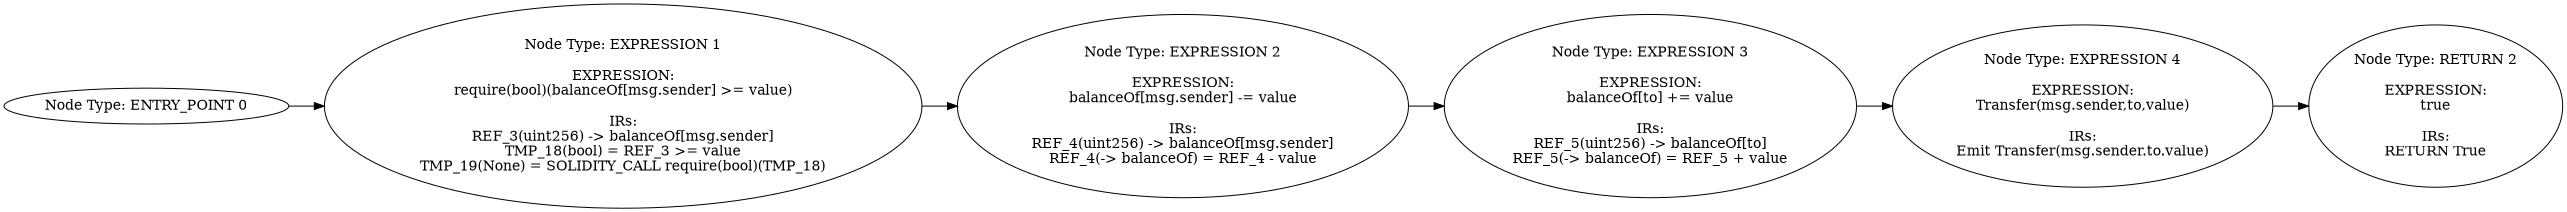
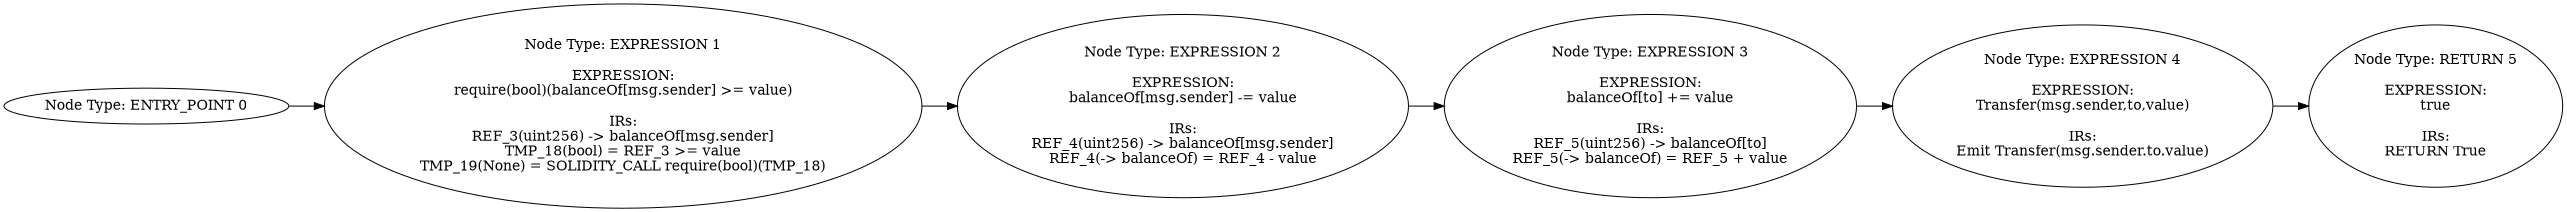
node "Node Type: RETURN 2 EXPRESSION: true IRs: RETURN True": label "Node Type: RETURN 2 EXPRESSION: true IRs: RETURN True" -> "Node Type: RETURN 5 EXPRESSION: true IRs: RETURN True"
